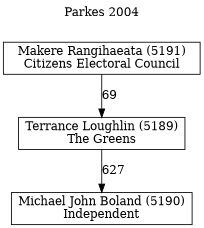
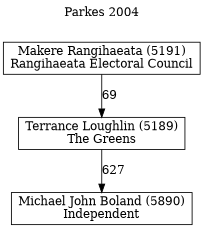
node "Makere Rangihaeata (5191) Citizens Electoral Council": label "Makere Rangihaeata (5191) Citizens Electoral Council" -> "Makere Rangihaeata (5191) Rangihaeata Electoral Council"
node "Michael John Boland (5190) Independent": label "Michael John Boland (5190) Independent" -> "Michael John Boland (5890) Independent"
